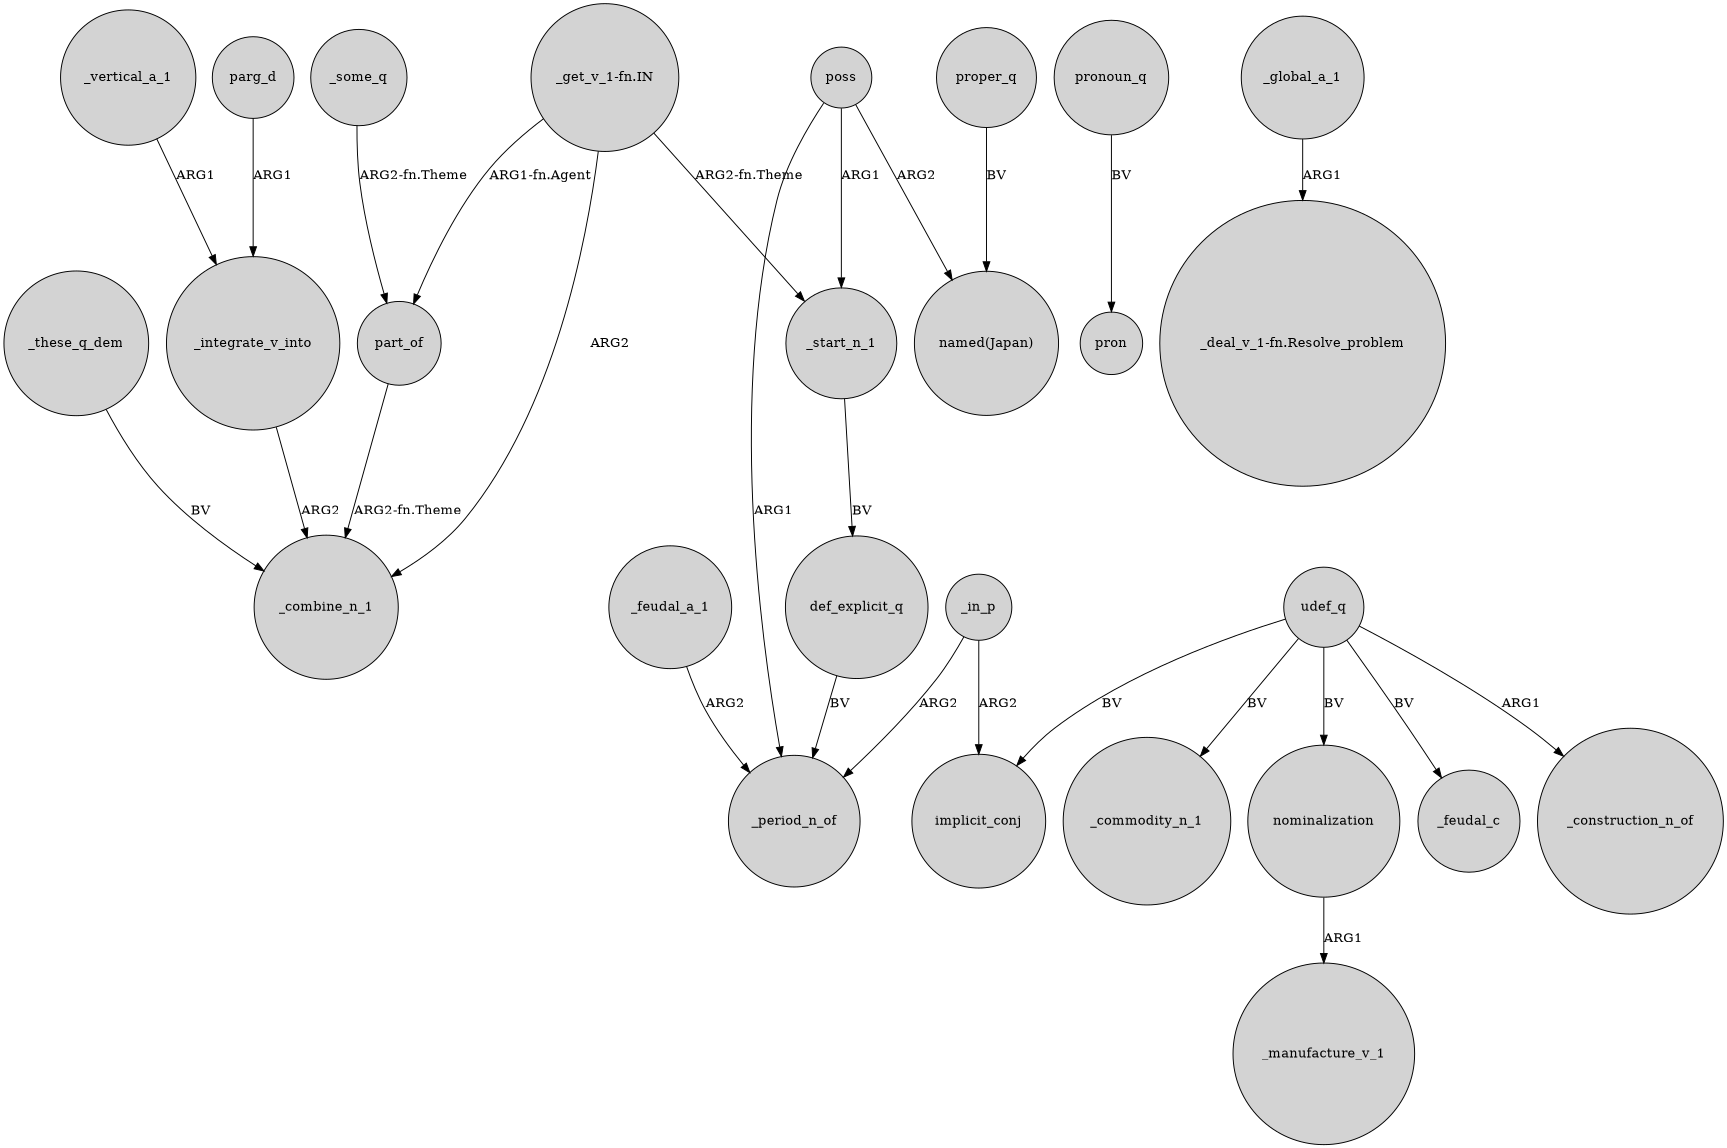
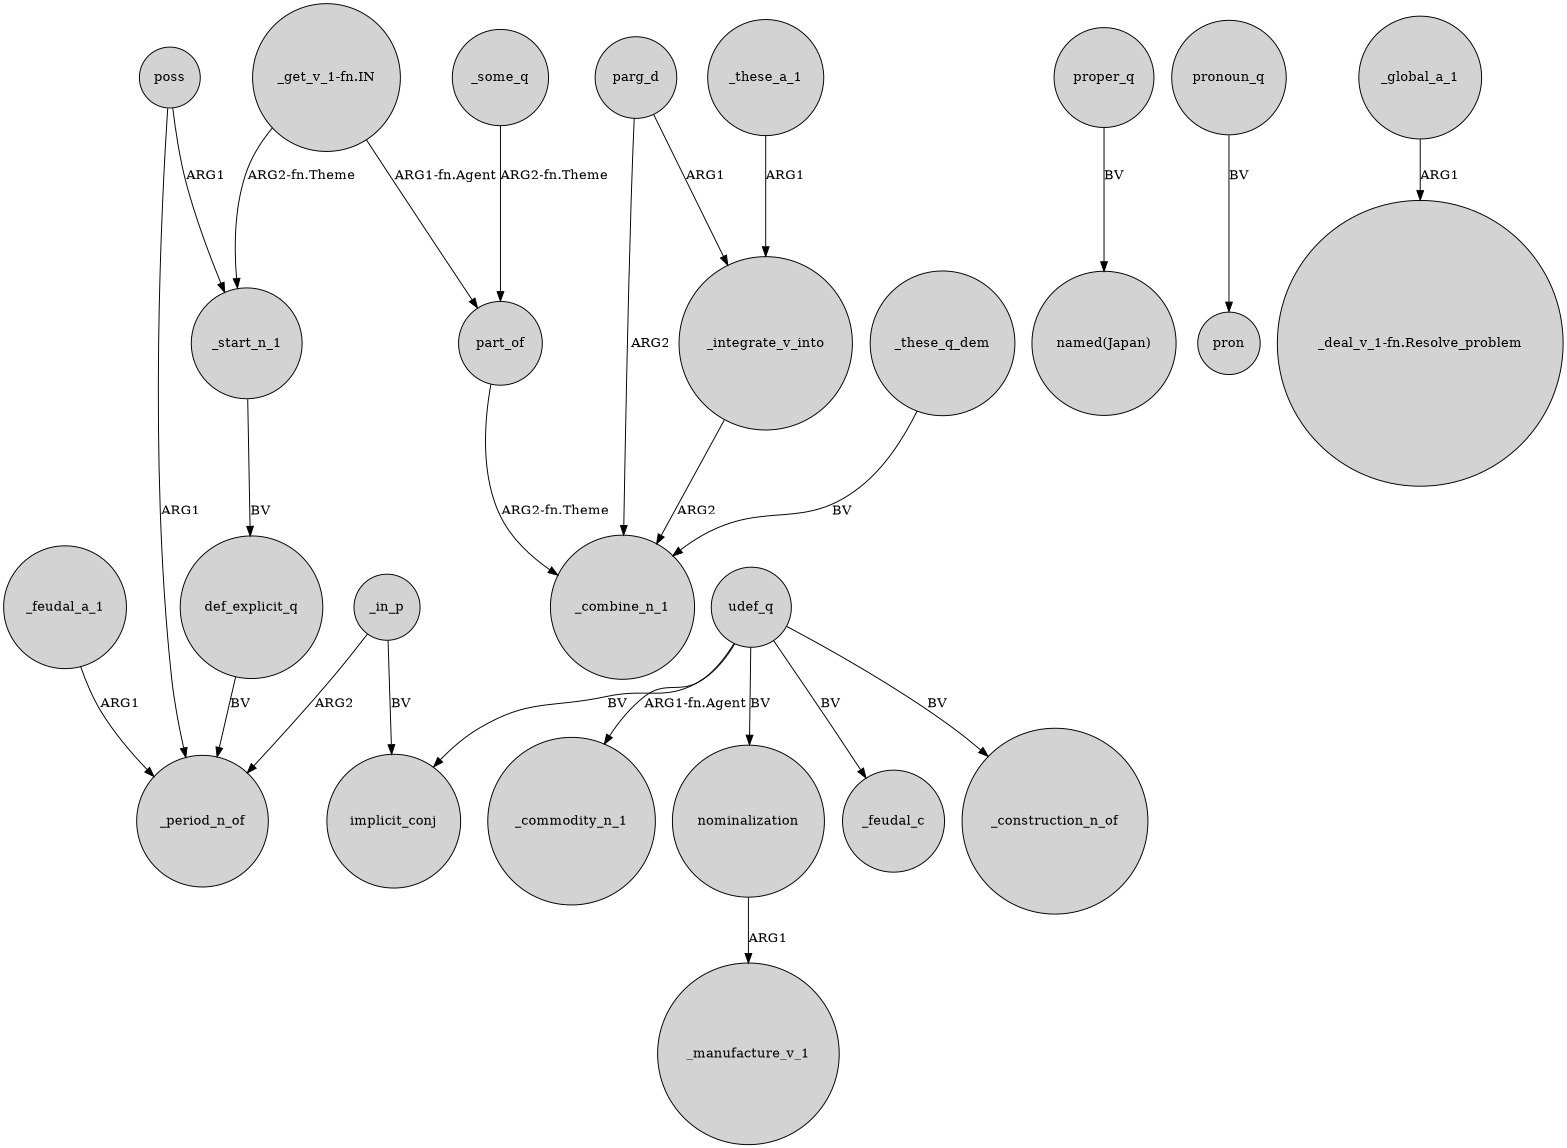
node "_vertical_a_1": label "_vertical_a_1" -> "_these_a_1"
edge "poss" -> "named(Japan)": removed, label "ARG2"
edge "_get_v_1-fn.IN" -> "_combine_n_1": now "parg_d" -> "_combine_n_1"
edge "_feudal_a_1" -> "_period_n_of": label "ARG2" -> "ARG1"
edge "_in_p" -> "implicit_conj": label "ARG2" -> "BV"
edge "udef_q" -> "_commodity_n_1": label "BV" -> "ARG1-fn.Agent"
edge "udef_q" -> "_construction_n_of": label "ARG1" -> "BV"
